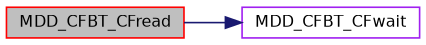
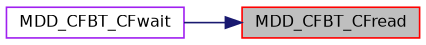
edge "MDD_CFBT_CFread" -> "MDD_CFBT_CFwait": reversed
